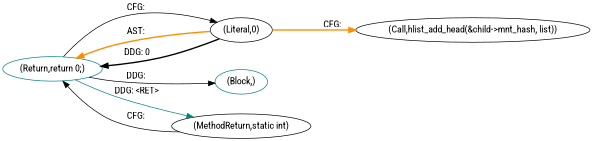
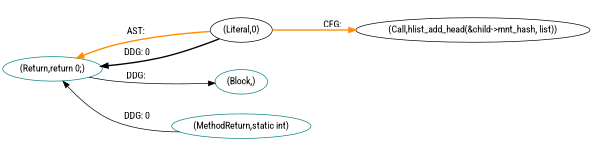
edge "(Return,return 0;)" -> "(Literal,0)": removed, label "CFG:"
edge "(Return,return 0;)" -> "(MethodReturn,static int)": removed, label "DDG: <RET>"
edge "(MethodReturn,static int)" -> "(Return,return 0;)": label "CFG: " -> "DDG: 0"
node "(MethodReturn,static int)": color black -> teal
